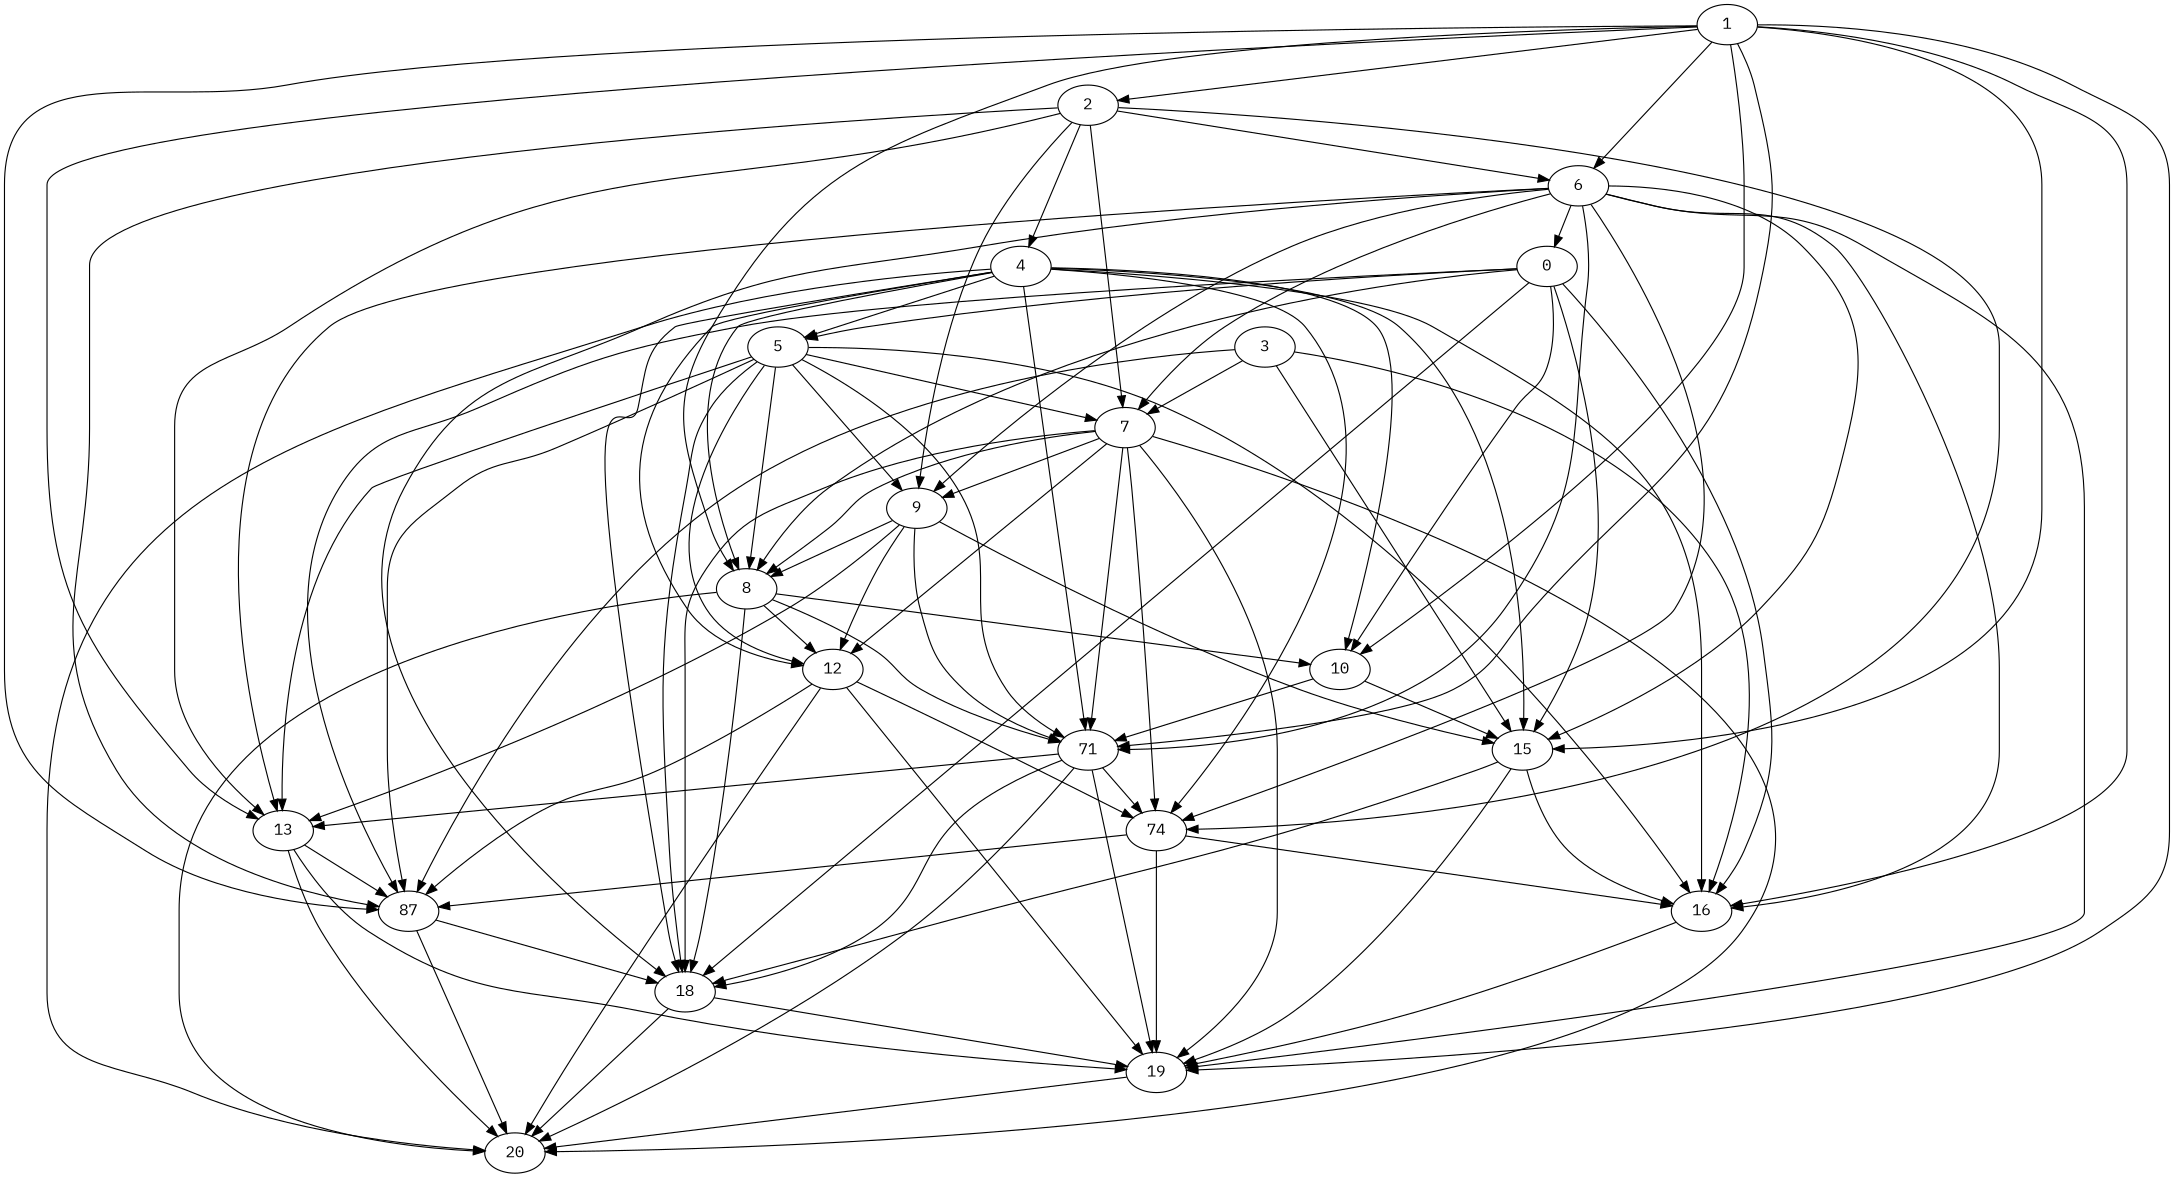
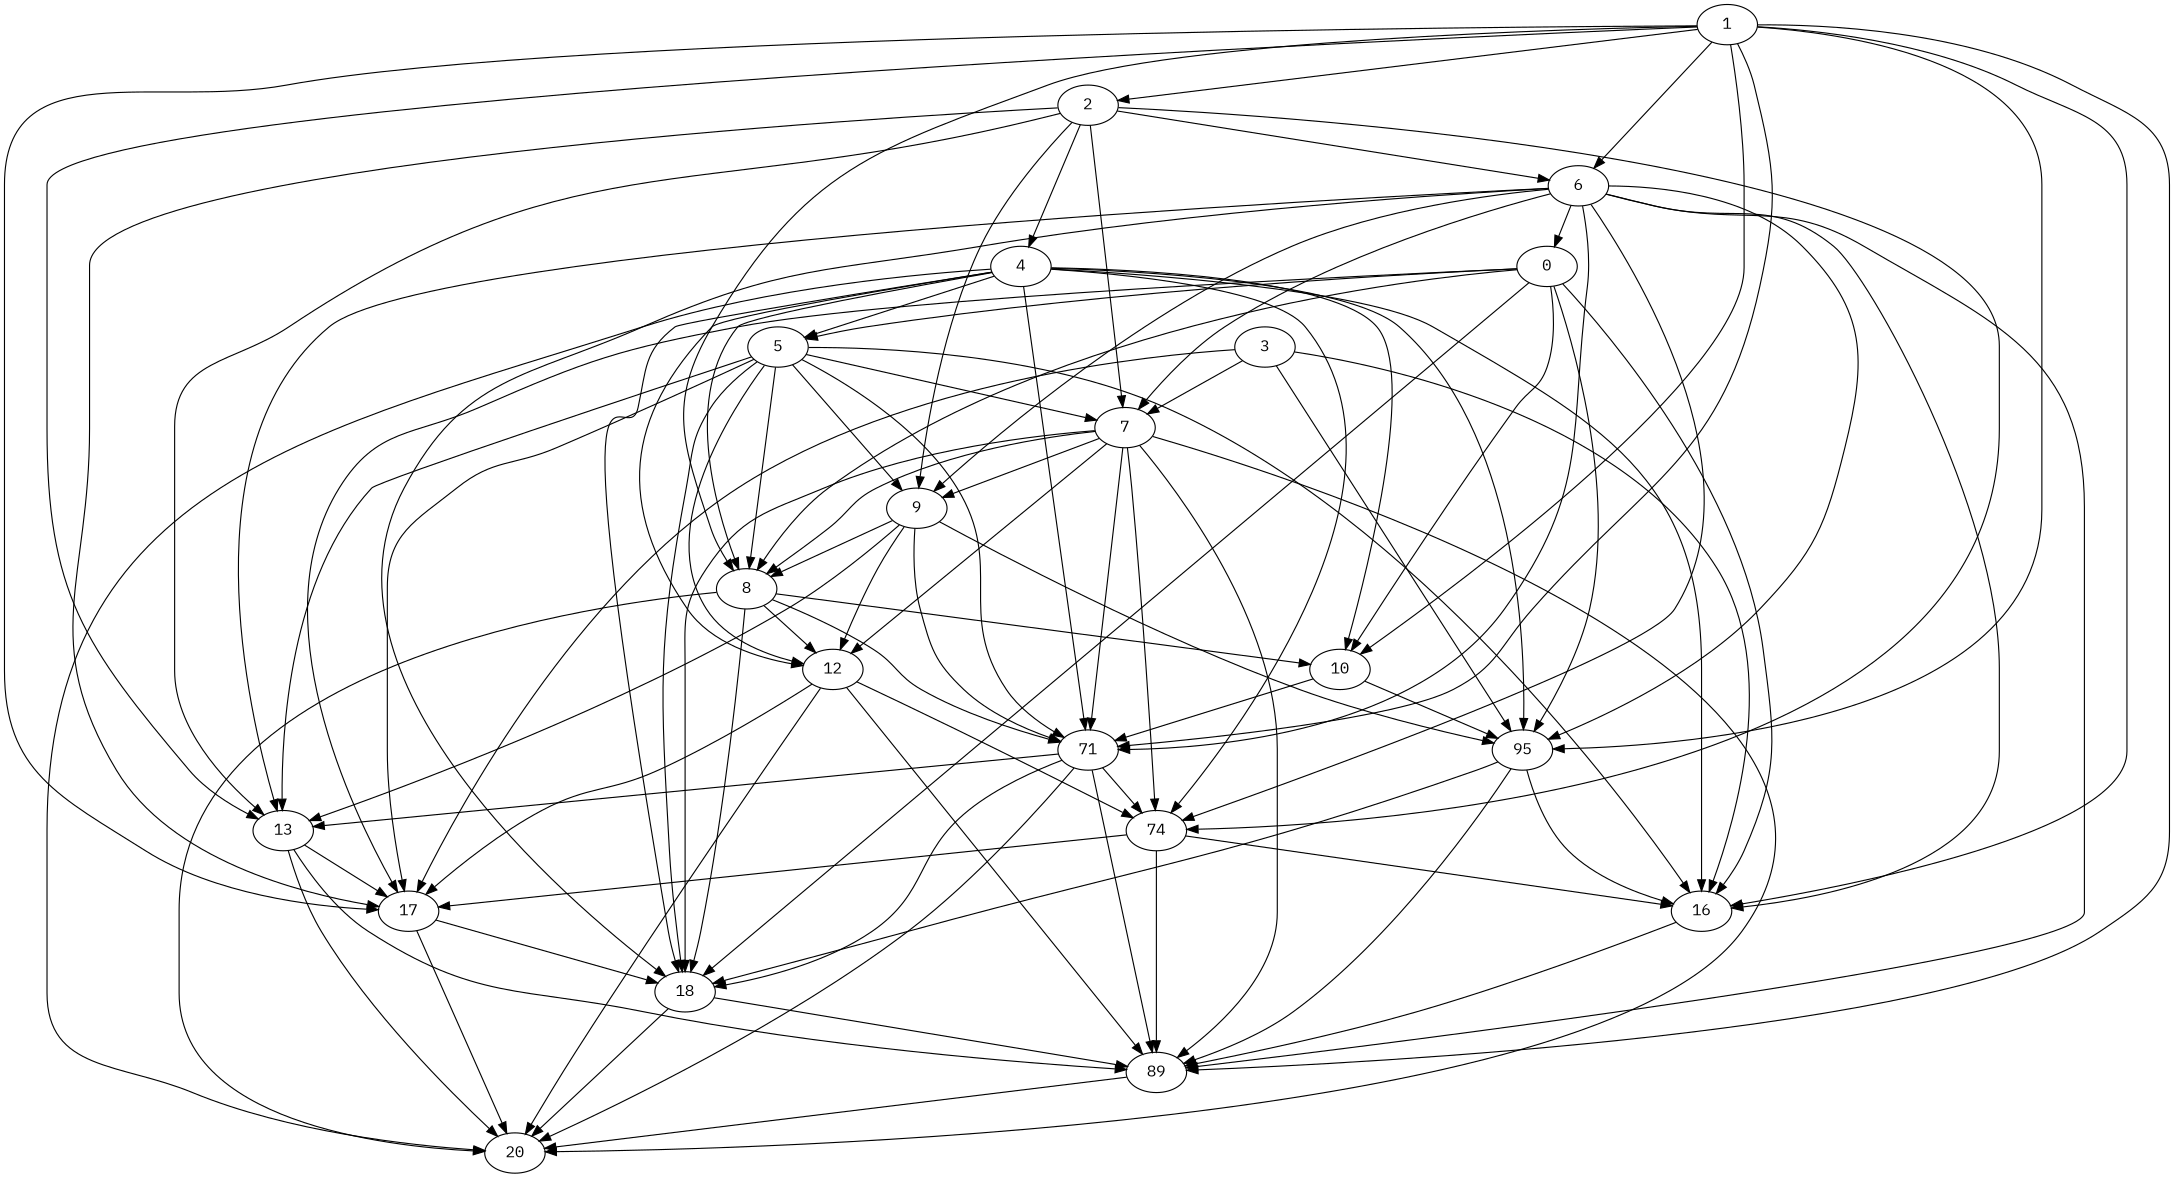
node "15": label "15" -> "95"
node "87": label "87" -> "17"
node "19": label "19" -> "89"
